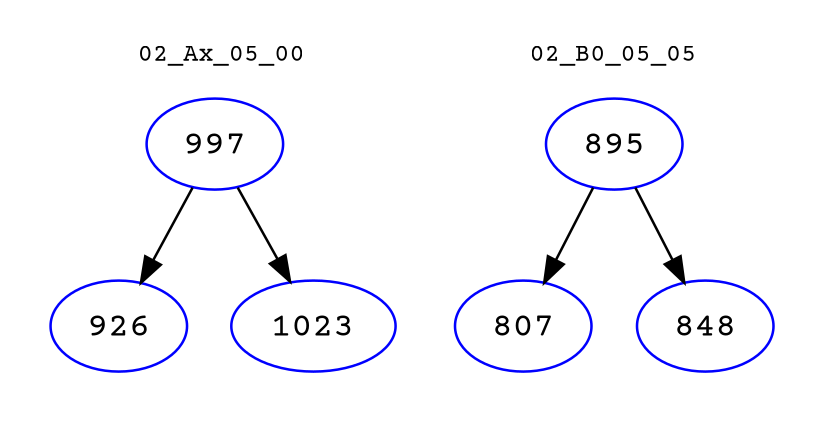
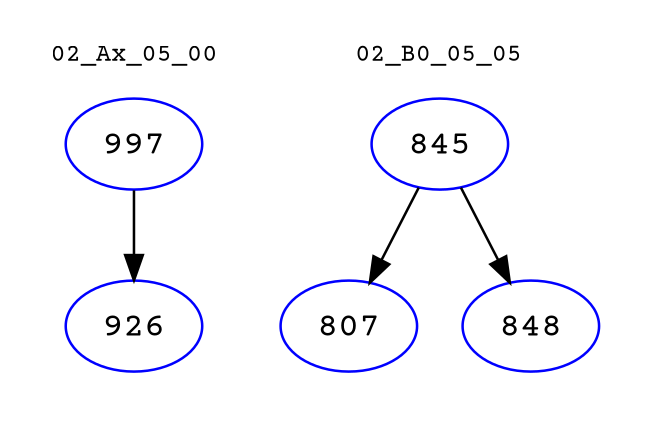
node "895": label "895" -> "845"
node "1023": removed
